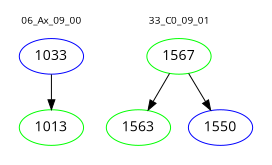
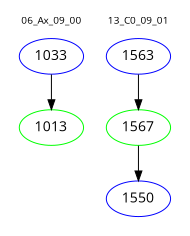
cluster "33_C0_09_01": label "33_C0_09_01" -> "13_C0_09_01"
edge "1567" -> "1563": reversed
node "1563": color green -> blue
